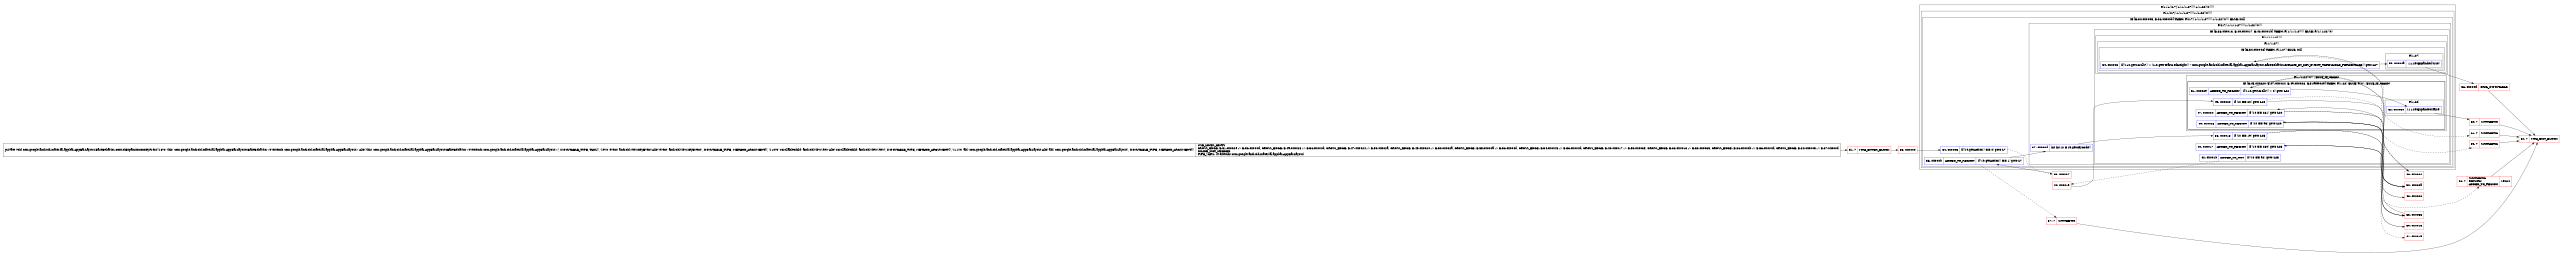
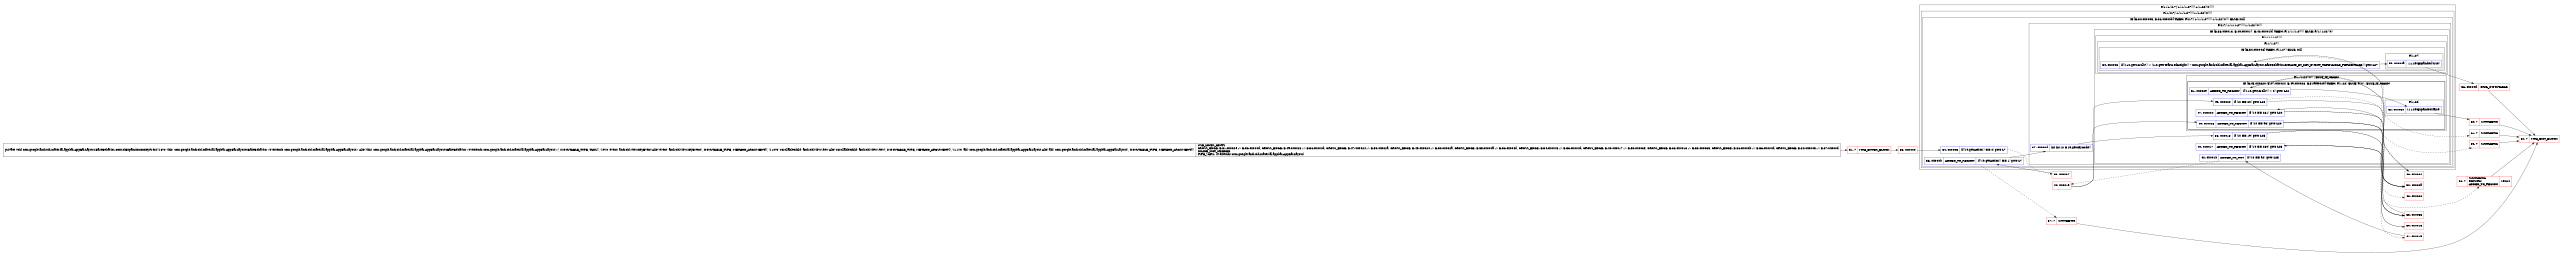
edge "48: 0x0026" -> "49: 0x0028": now "44: 0x001e" -> "49: 0x0028"
edge "41: 0x0019" -> "42: 0x001b": added
